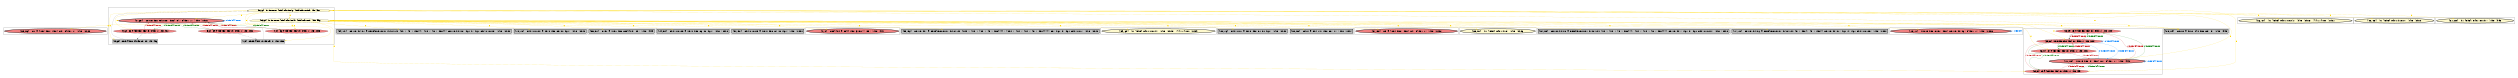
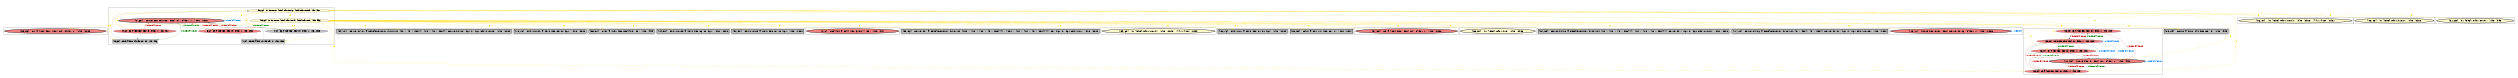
edge "[2/65]  store i32 %inc18, i32* %k, align 4, !dbg !1012" -> "[9/64]  %2 = load i32, i32* %k, align 4, !dbg !984": now "[2/65]  store i32 %inc18, i32* %k, align 4, !dbg !1012" -> "[10/63]  %cmp5 = icmp slt i32 %2, 10, !dbg !986"
node "[7/8]  %6 = load i32, i32* %k, align 4, !dbg !1003": fillcolor lightcoral -> grey
edge "[14/23]  store i32 0, i32* %m, align 4, !dbg !991" -> "[18/19]  %8 = load i32, i32* %m, align 4, !dbg !1007": removed, label "T|indep|all|Const"
edge "[16/17]  %7 = load i32, i32* %m, align 4, !dbg !1004" -> "[15/22]  store i32 %inc, i32* %m, align 4, !dbg !1007": now "[16/17]  %7 = load i32, i32* %m, align 4, !dbg !1004" -> "[20/21]  %3 = load i32, i32* %m, align 4, !dbg !993"
